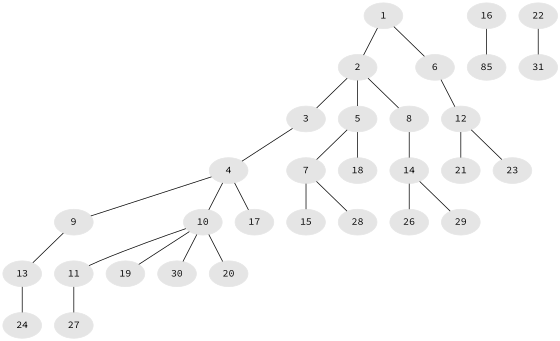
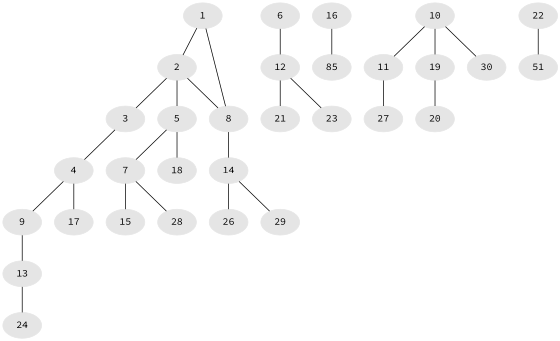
edge "1" -- "6": now "1" -- "8"
node "31": label "31" -> "51"
edge "4" -- "10": removed
edge "10" -- "20": now "19" -- "20"
